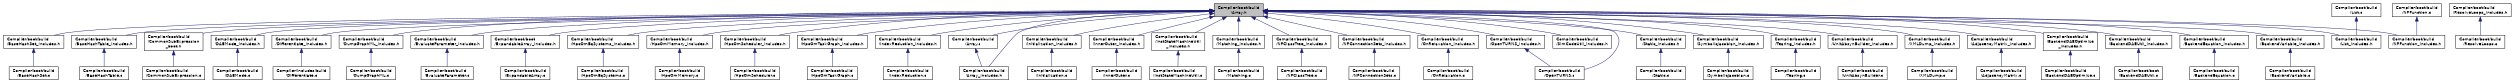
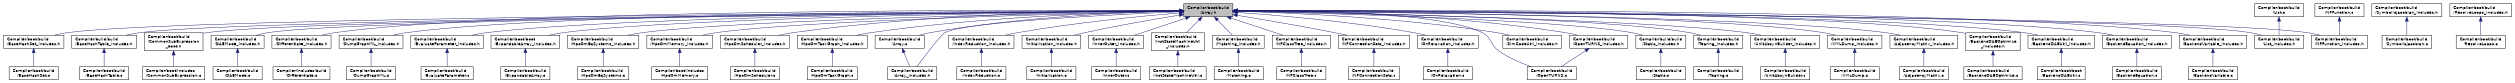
edge "Compiler/boot/build /SymbolicJacobian_includes.h" -> "Compiler/boot/build /Array.h": removed
node "Compiler/boot/build /BaseHashTable_includes.h": label "Compiler/boot/build /BaseHashTable_includes.h" -> "Compiler/build/build /BaseHashTable_includes.h"
node "Compiler/boot/build /Static_includes.h": label "Compiler/boot/build /Static_includes.h" -> "Compiler/build/build /Static_includes.h"
node "Compiler/boot/build /CommonSubExpression.c": label "Compiler/boot/build /CommonSubExpression.c" -> "Compiler/boot/includes /CommonSubExpression.c"
node "Compiler/boot/build /HpcOmMemory.c": label "Compiler/boot/build /HpcOmMemory.c" -> "Compiler/boot/includes /HpcOmMemory.c"
